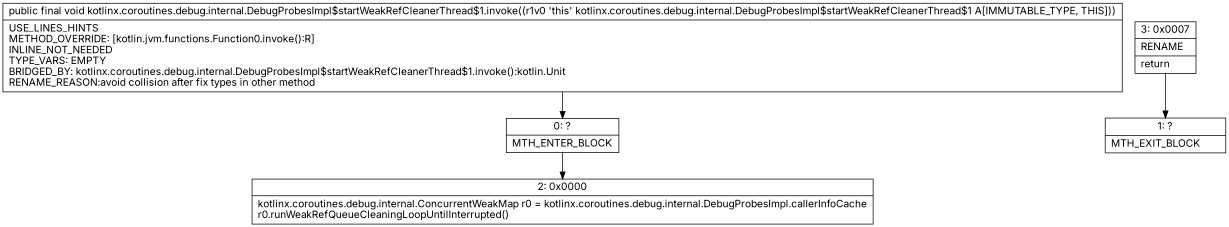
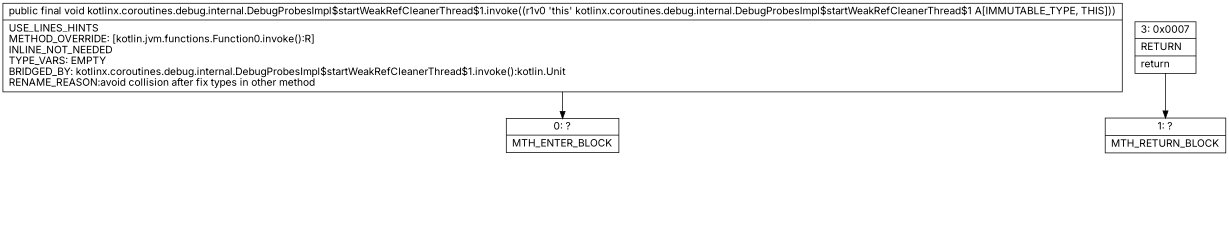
node "3: 0x0007": text "RENAME" -> "RETURN"
node "1: ?": text "MTH_EXIT_BLOCK" -> "MTH_RETURN_BLOCK"
node "2: 0x0000": removed
